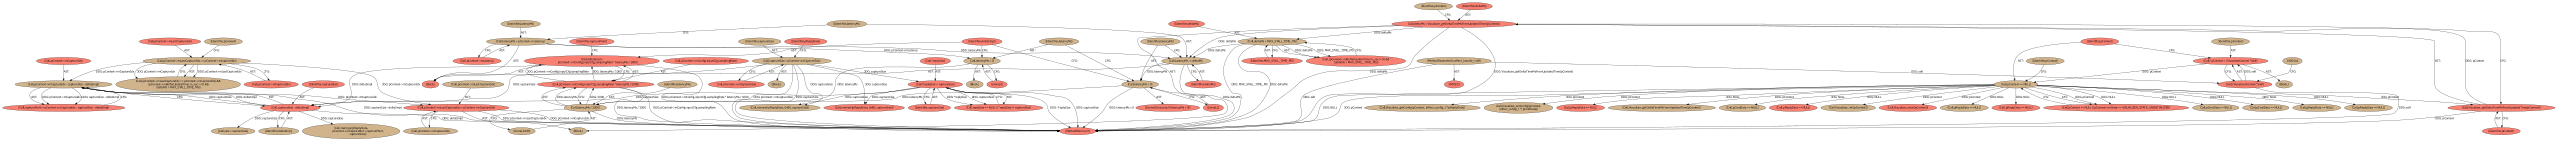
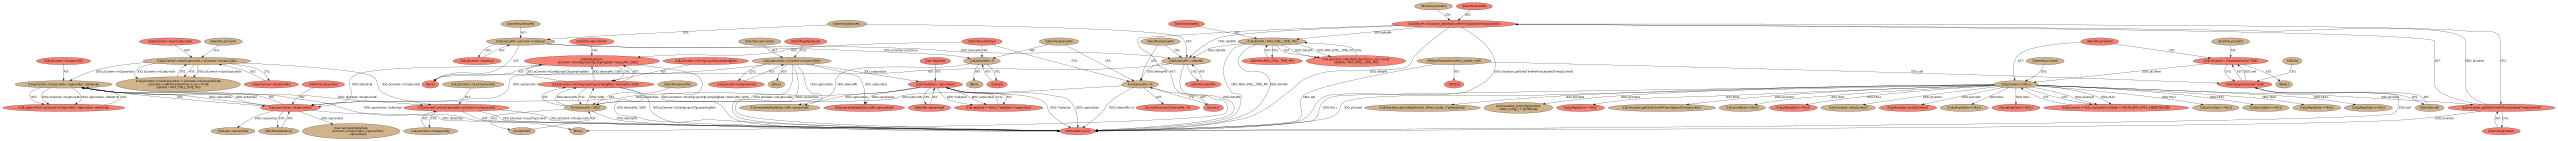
node "(Call,captureSize - deltaSmpl)": label "(Call,captureSize - deltaSmpl)" -> "(Call,captureSize - mCaptureSize)"
node "(Identifier,self)": added
